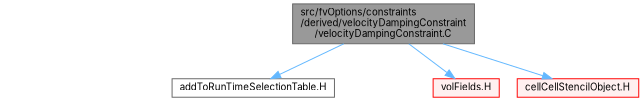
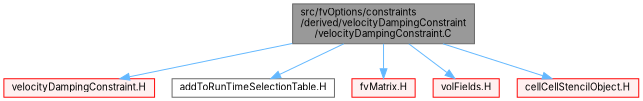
node "velocityDampingConstraint.H": added
node "fvMatrix.H": added
